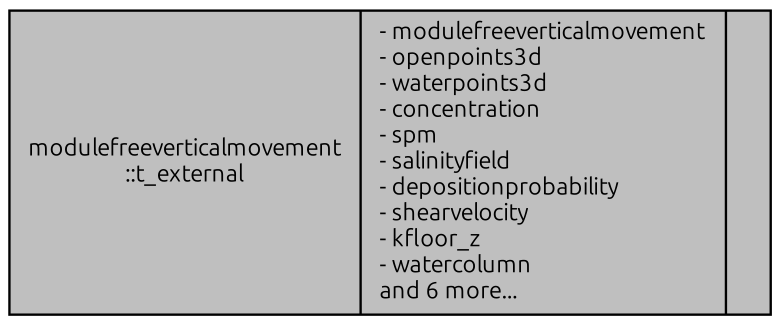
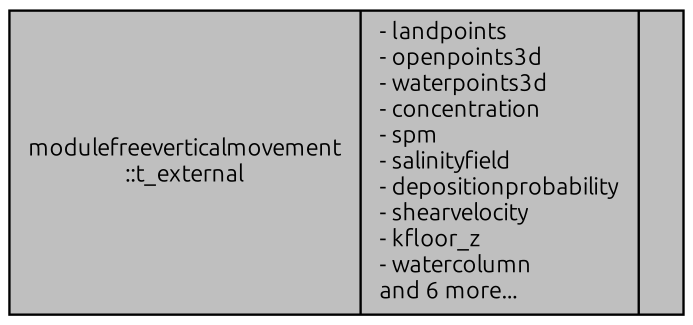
node "modulefreeverticalmovement": text "- modulefreeverticalmovement" -> "- landpoints"
